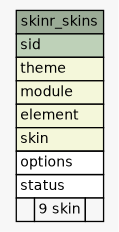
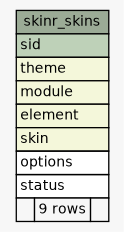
node "skinr_skins": text "9 skin" -> "9 rows"
